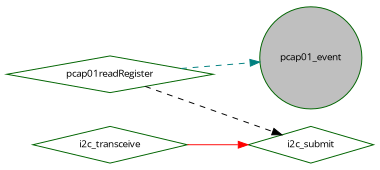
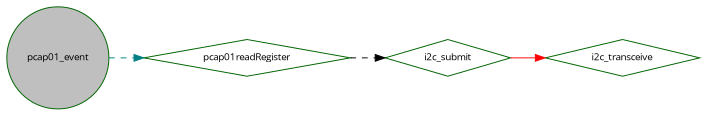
edge "pcap01readRegister" -> "pcap01_event": reversed
edge "i2c_transceive" -> "i2c_submit": reversed
